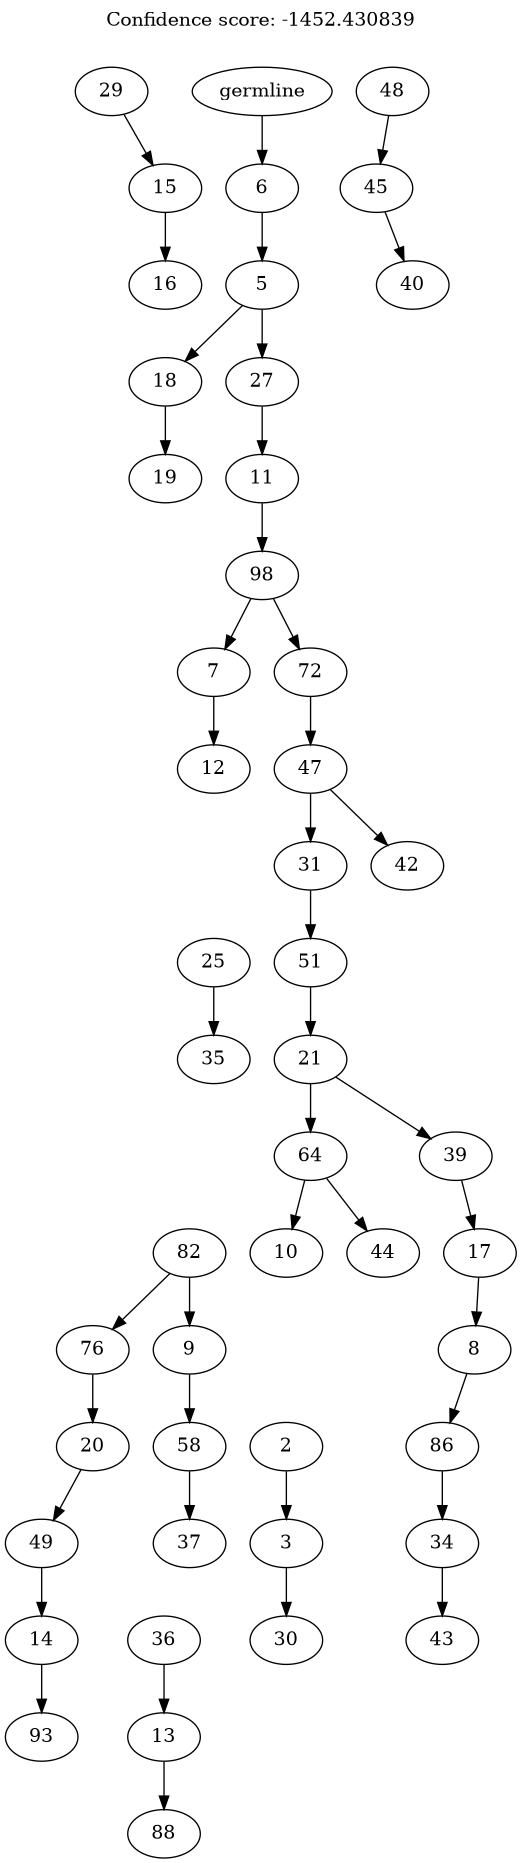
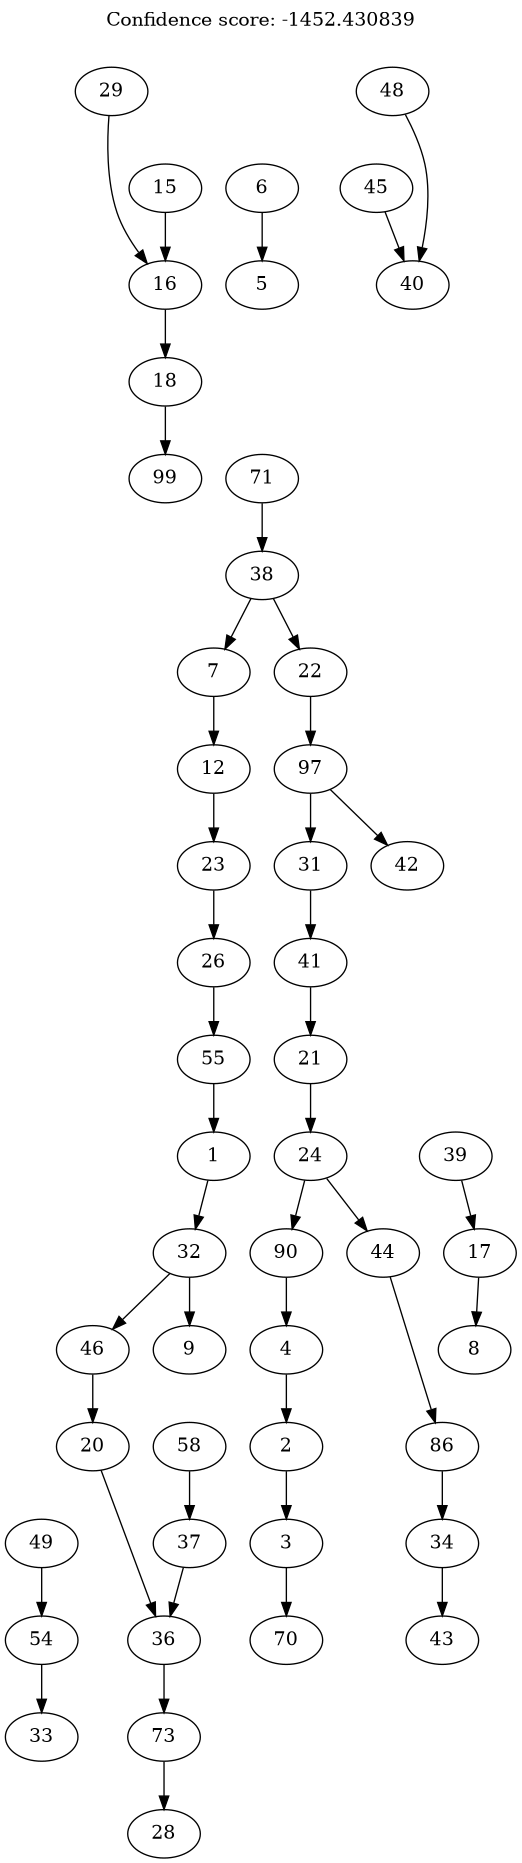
node "germline": removed
edge "48" -> "45": now "48" -> "40"
edge "29" -> "15": now "29" -> "16"
edge "5" -> "18": now "16" -> "18"
node "27": removed
node "19": label "19" -> "99"
node "11": label "11" -> "71"
node "98": label "98" -> "38"
node "72": label "72" -> "22"
node "47": label "47" -> "97"
node "23": added
node "25": label "25" -> "26"
node "51": label "51" -> "41"
node "35": label "35" -> "55"
edge "21" -> "39": removed
node "1": added
node "64": label "64" -> "24"
node "82": label "82" -> "32"
node "10": label "10" -> "90"
node "76": label "76" -> "46"
node "4": added
edge "9" -> "58": removed
edge "8" -> "86": now "44" -> "86"
edge "20" -> "49": now "20" -> "36"
edge "37" -> "36": added
node "14": label "14" -> "54"
node "30": label "30" -> "70"
node "93": label "93" -> "33"
node "13": label "13" -> "73"
node "88": label "88" -> "28"
